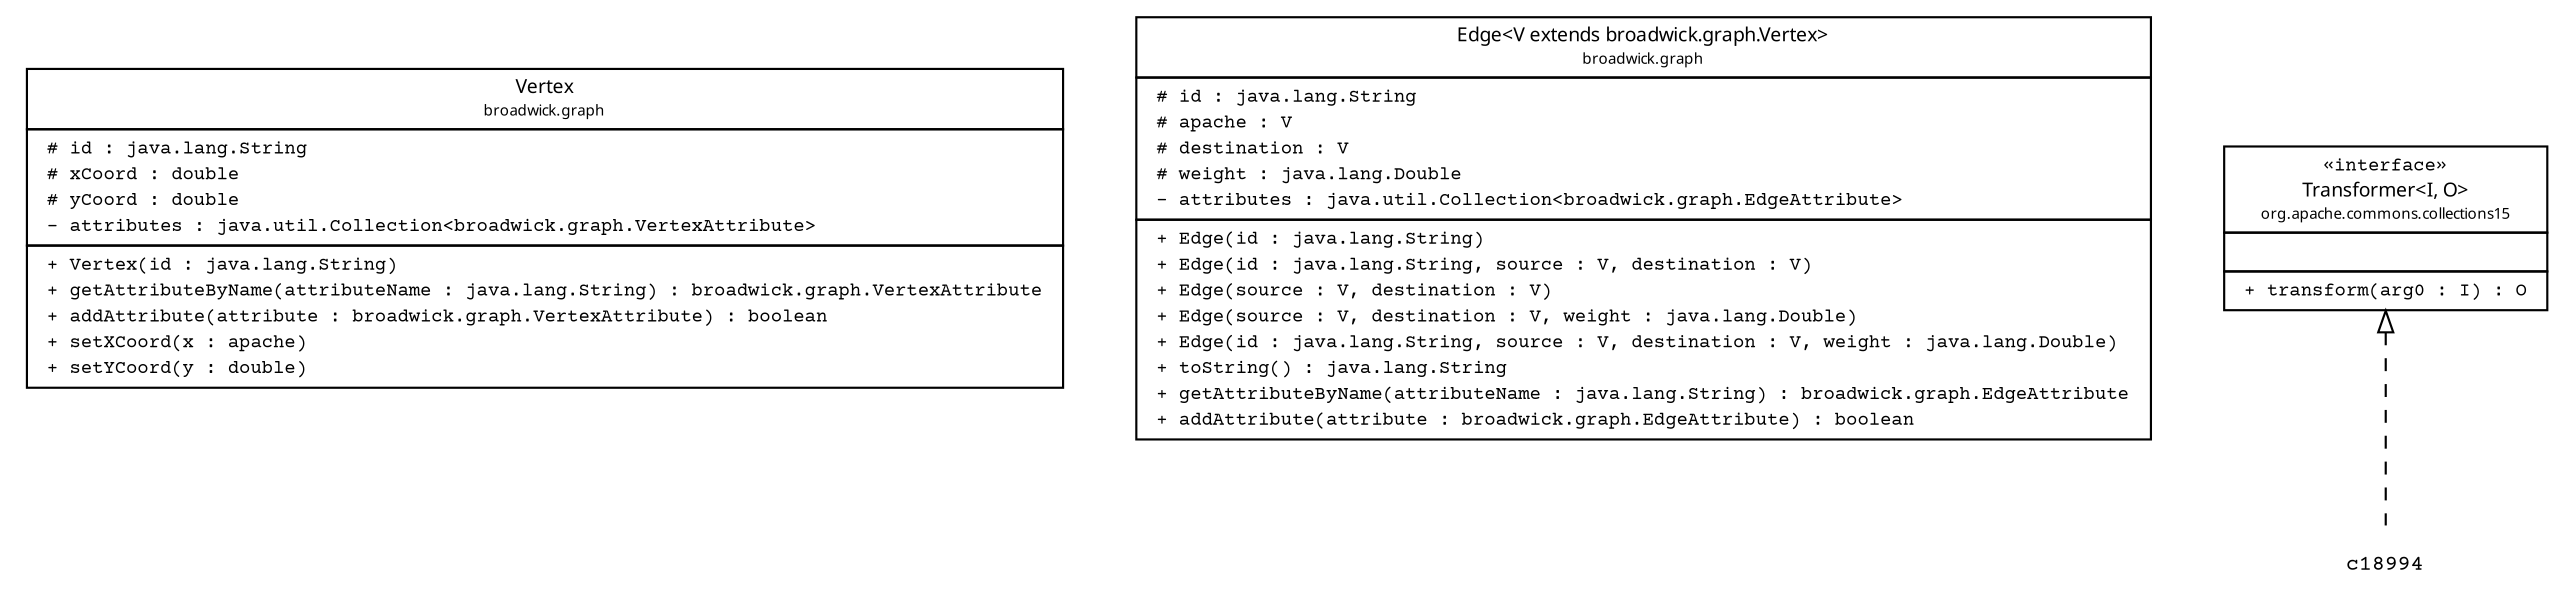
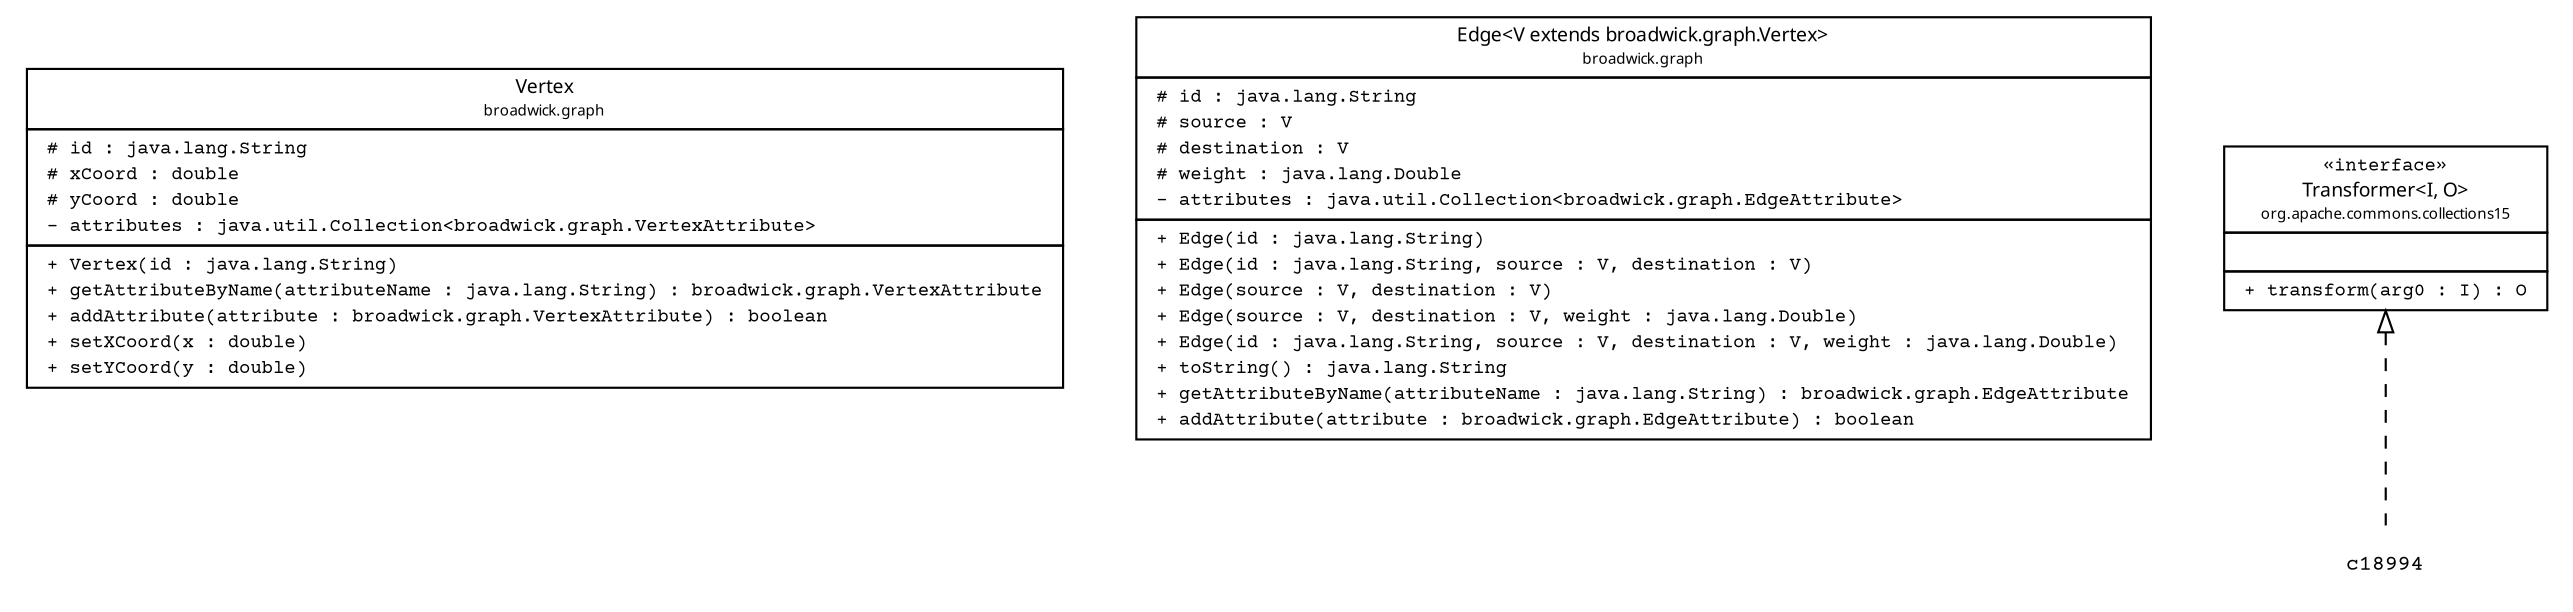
node "Edge<V extends broadwick.graph.Vertex>": text "# apache : V" -> "# source : V"
node "Vertex": text "+ setXCoord(x : apache)" -> "+ setXCoord(x : double)"
